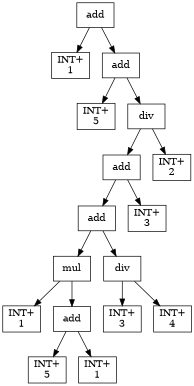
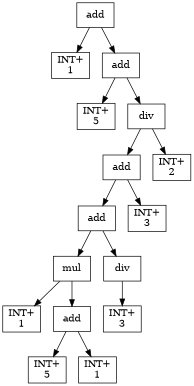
node "INT+ 4": removed
